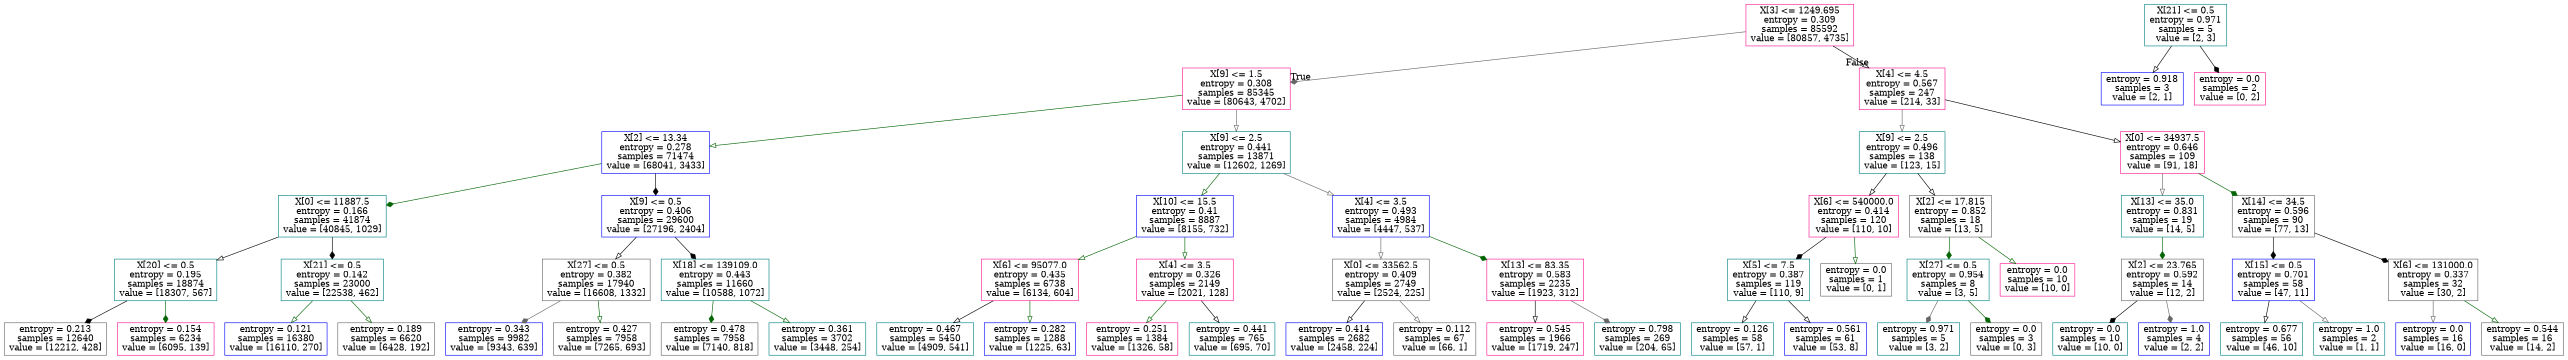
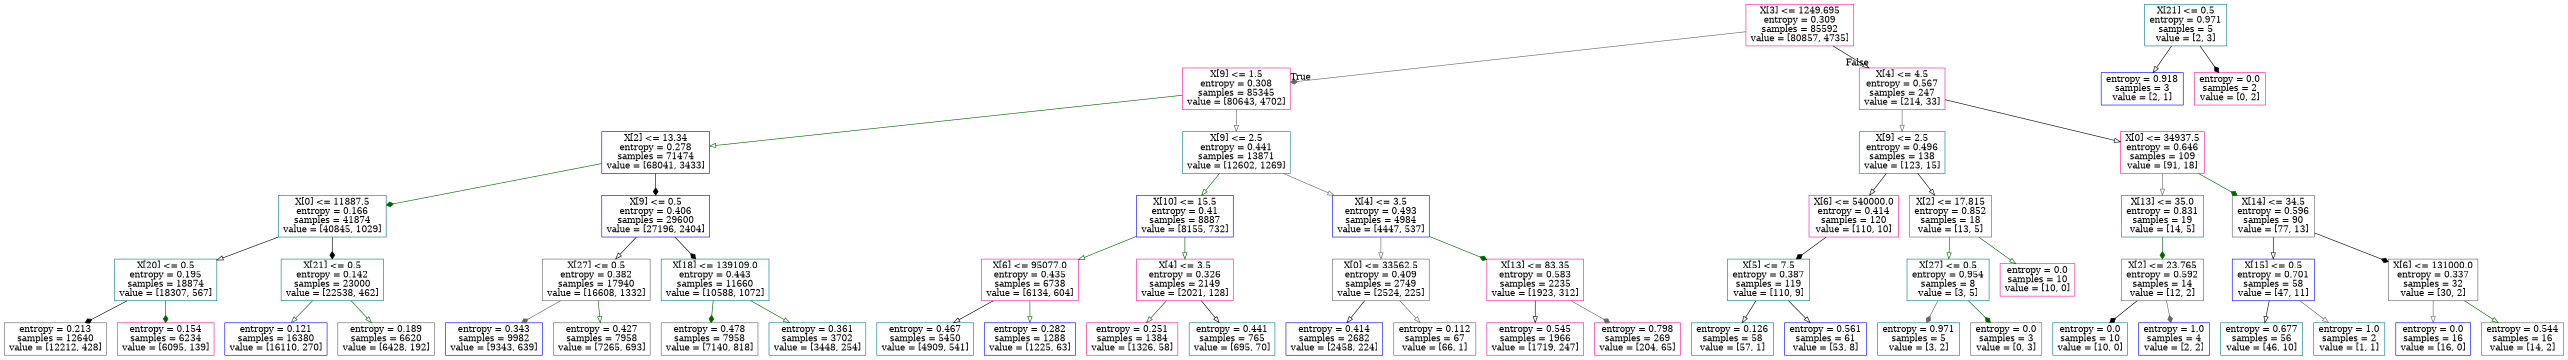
edge "X[2] <= 17.815 entropy = 0.852 samples = 18 value = [13, 5]" -> "X[27] <= 0.5 entropy = 0.954 samples = 8 value = [3, 5]": arrowhead diamond -> onormal
edge "X[14] <= 34.5 entropy = 0.596 samples = 90 value = [77, 13]" -> "X[15] <= 0.5 entropy = 0.701 samples = 58 value = [47, 11]": arrowhead diamond -> onormal
node "entropy = 0.0 samples = 1 value = [0, 1]": removed
node "entropy = 0.798 samples = 269 value = [204, 65]": color teal -> deeppink
